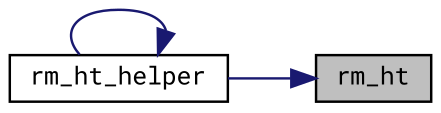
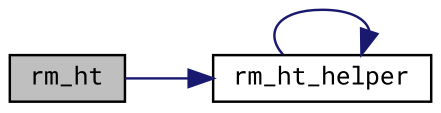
edge "rm_ht_helper" -> "rm_ht": reversed
